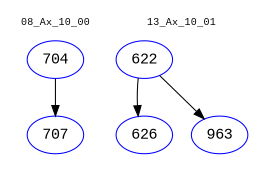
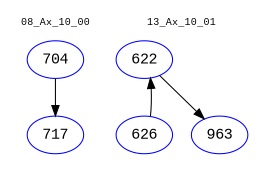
edge "622" -> "626": reversed
node "707": label "707" -> "717"
